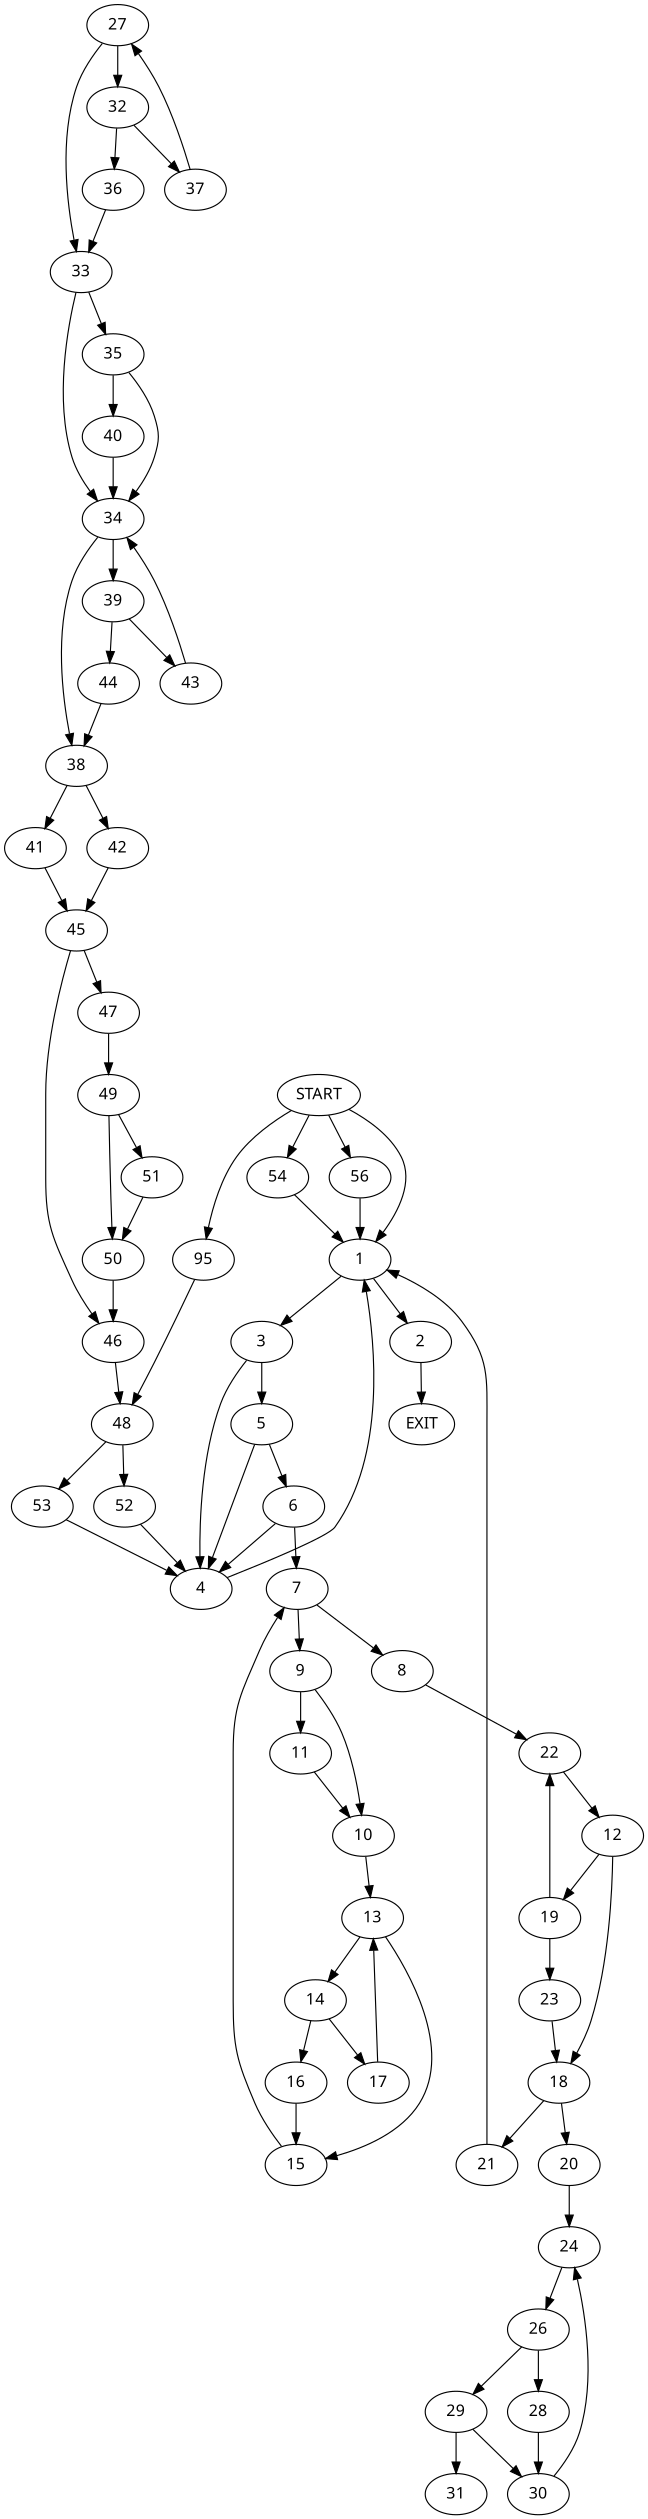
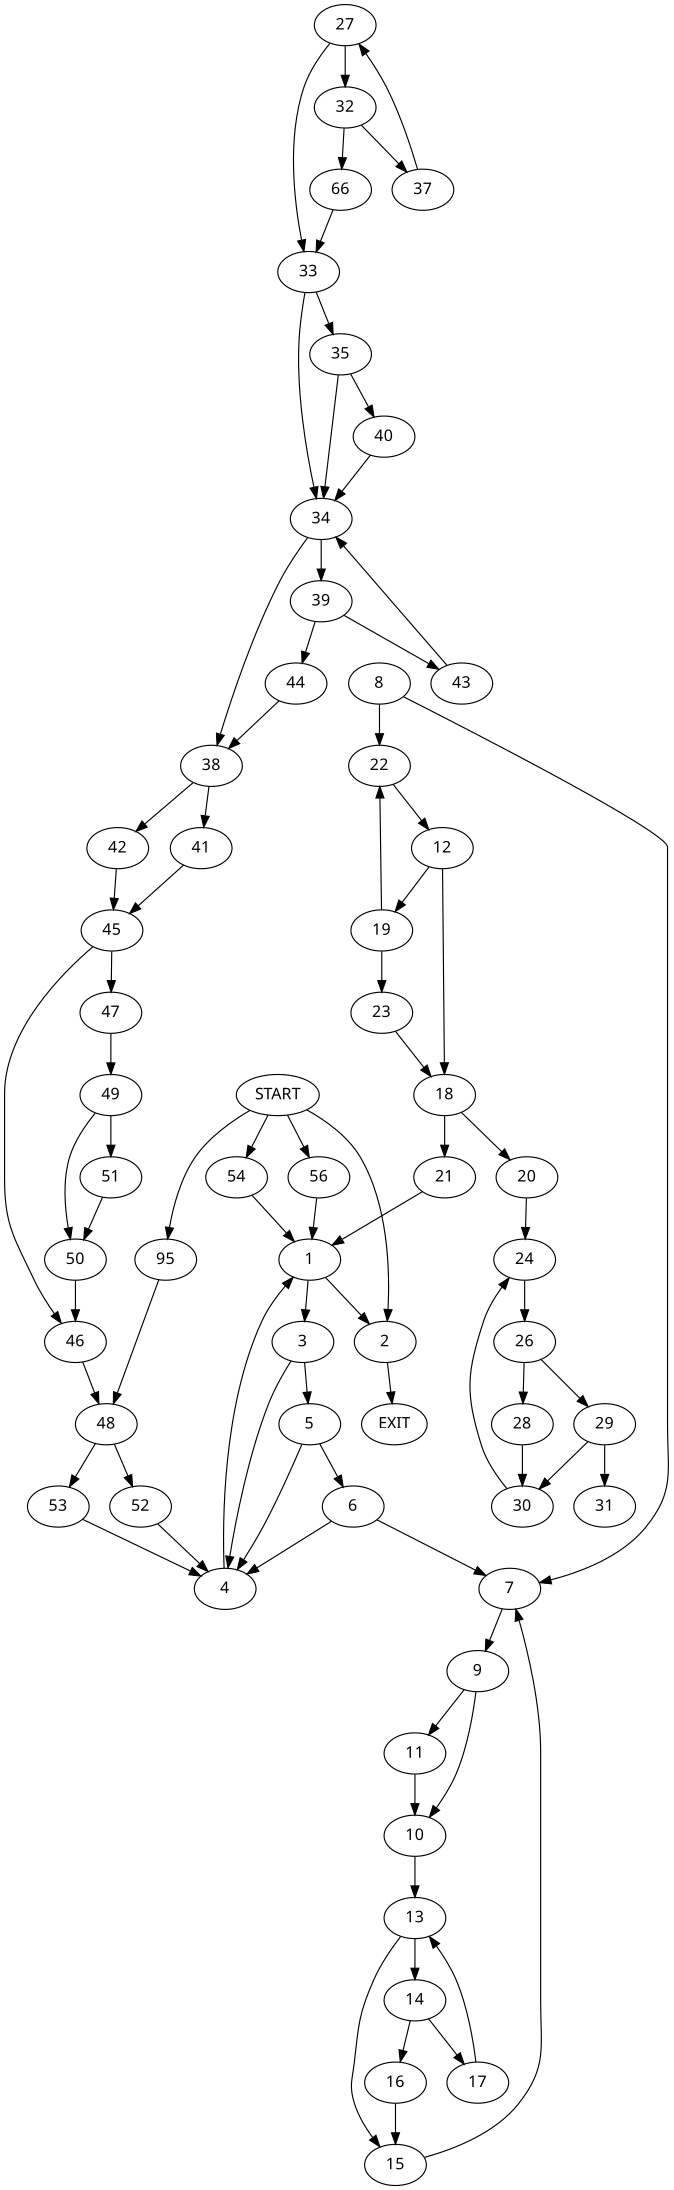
node "36": label "36" -> "66"
edge "START" -> "1": now "START" -> "2"
edge "7" -> "8": reversed
